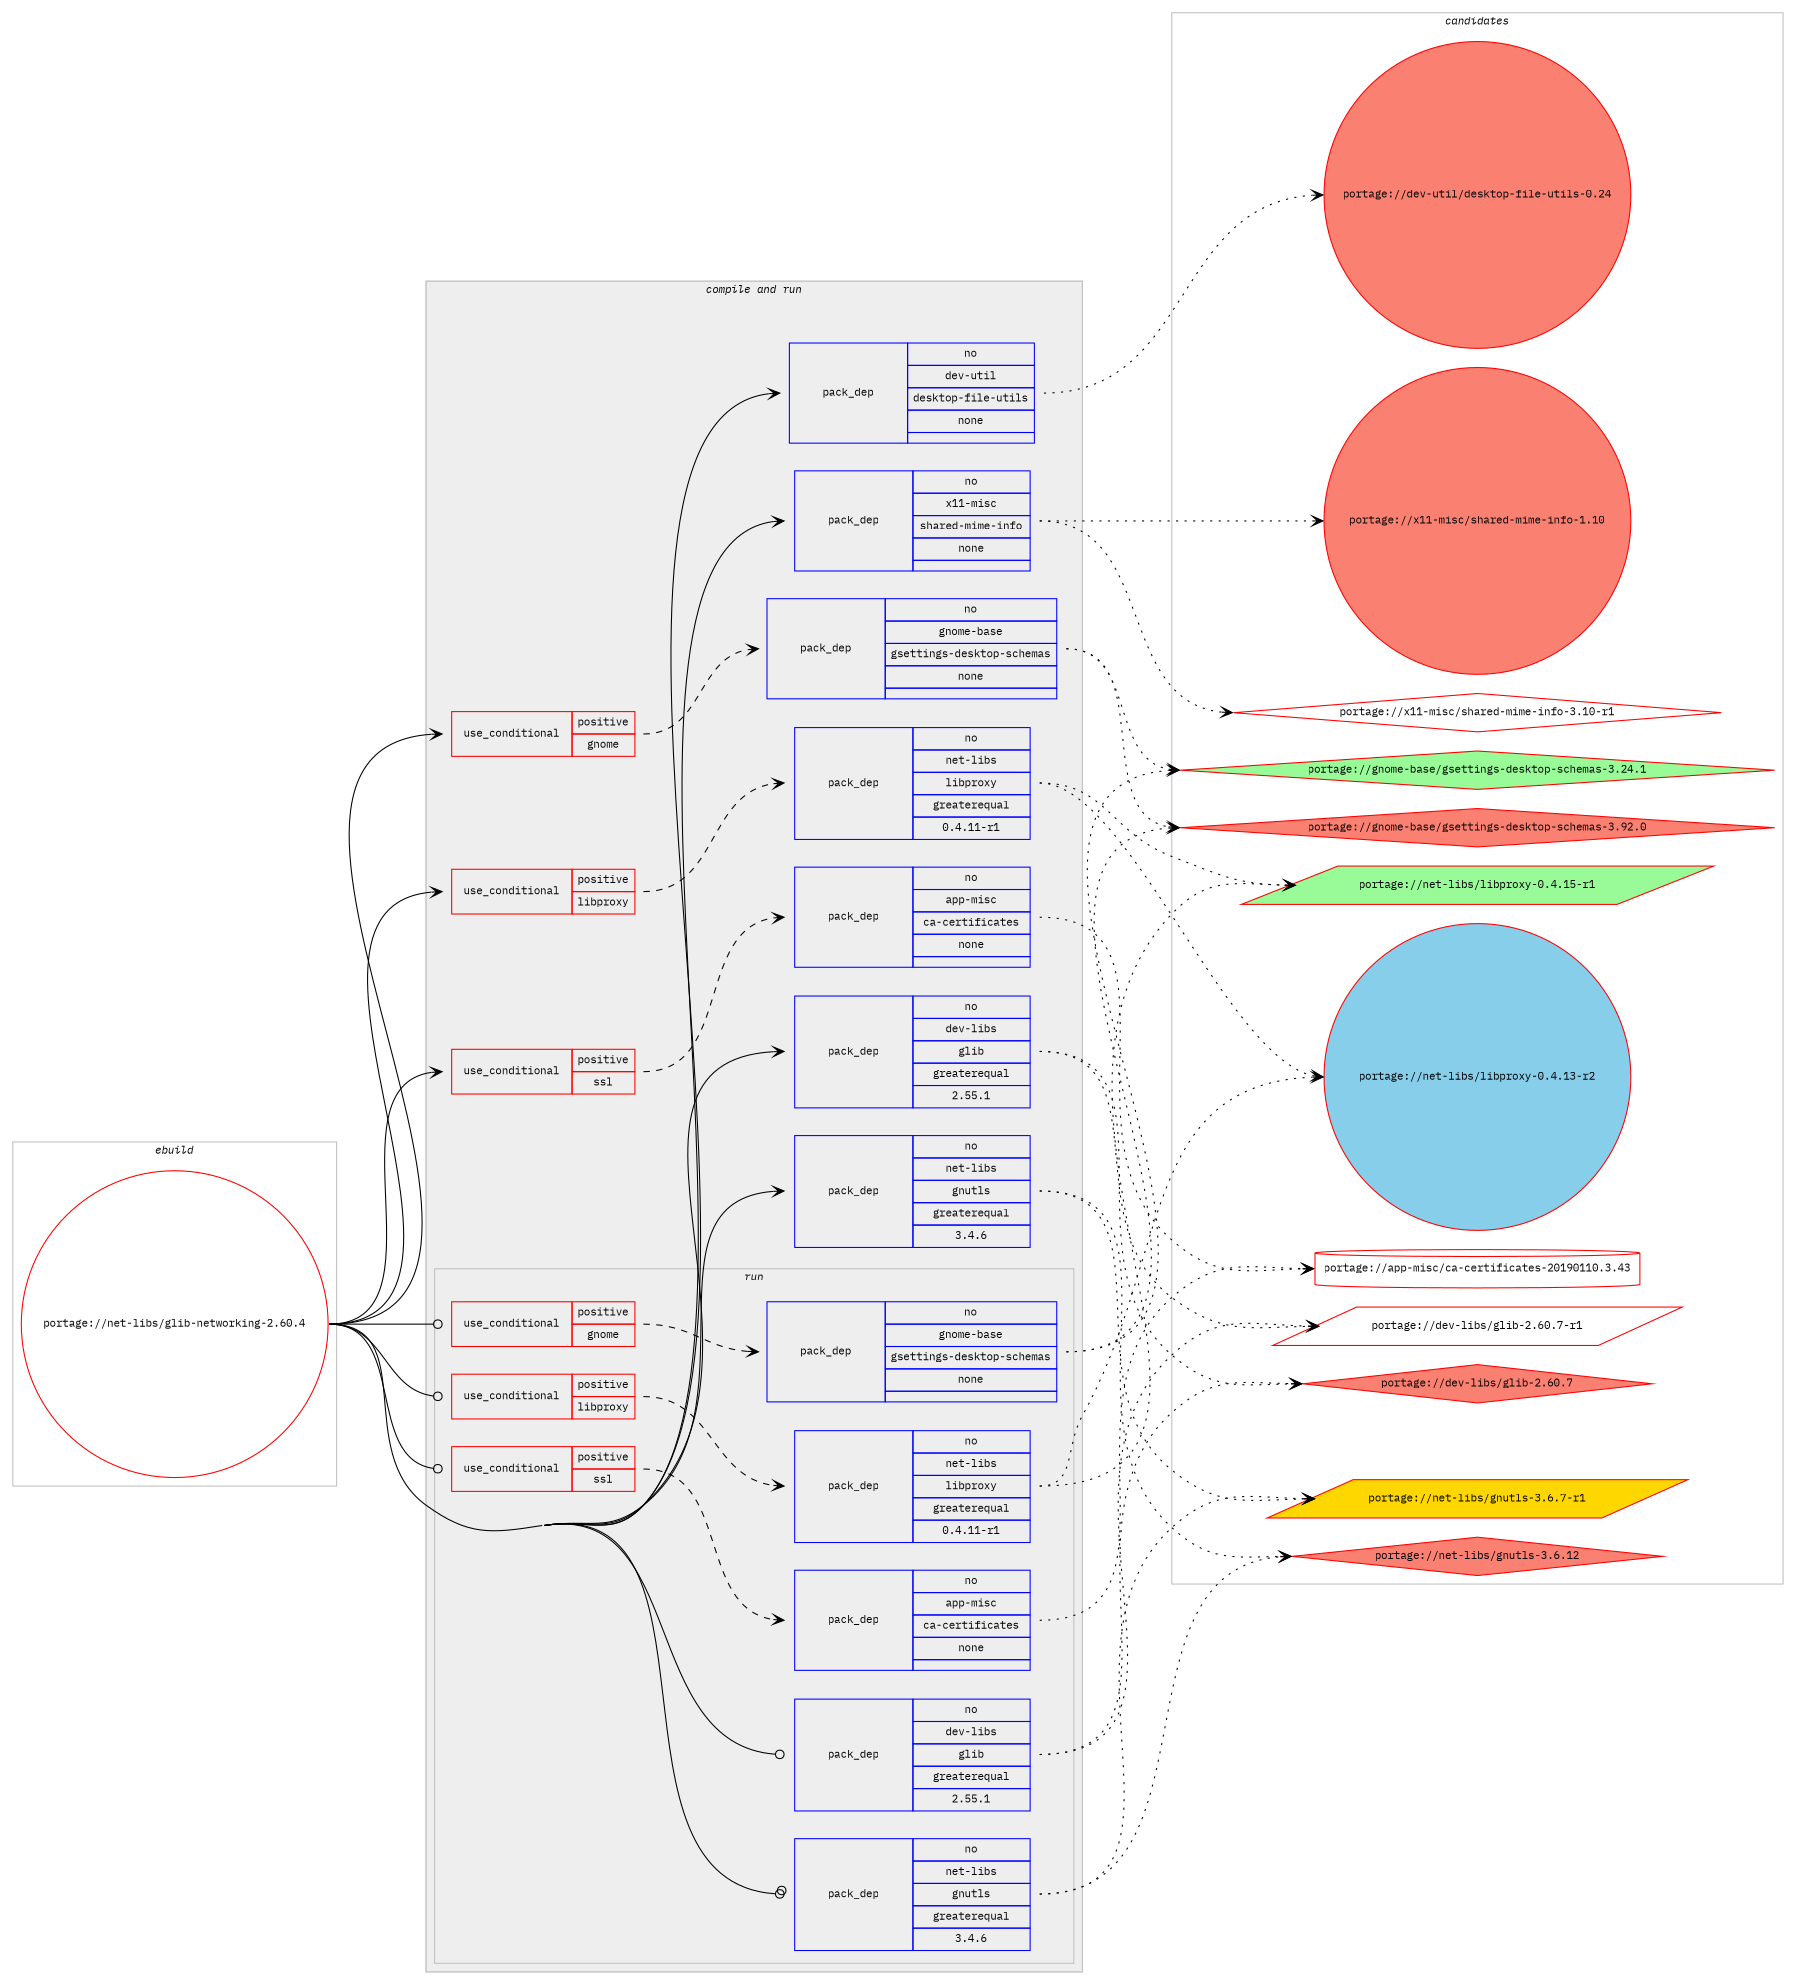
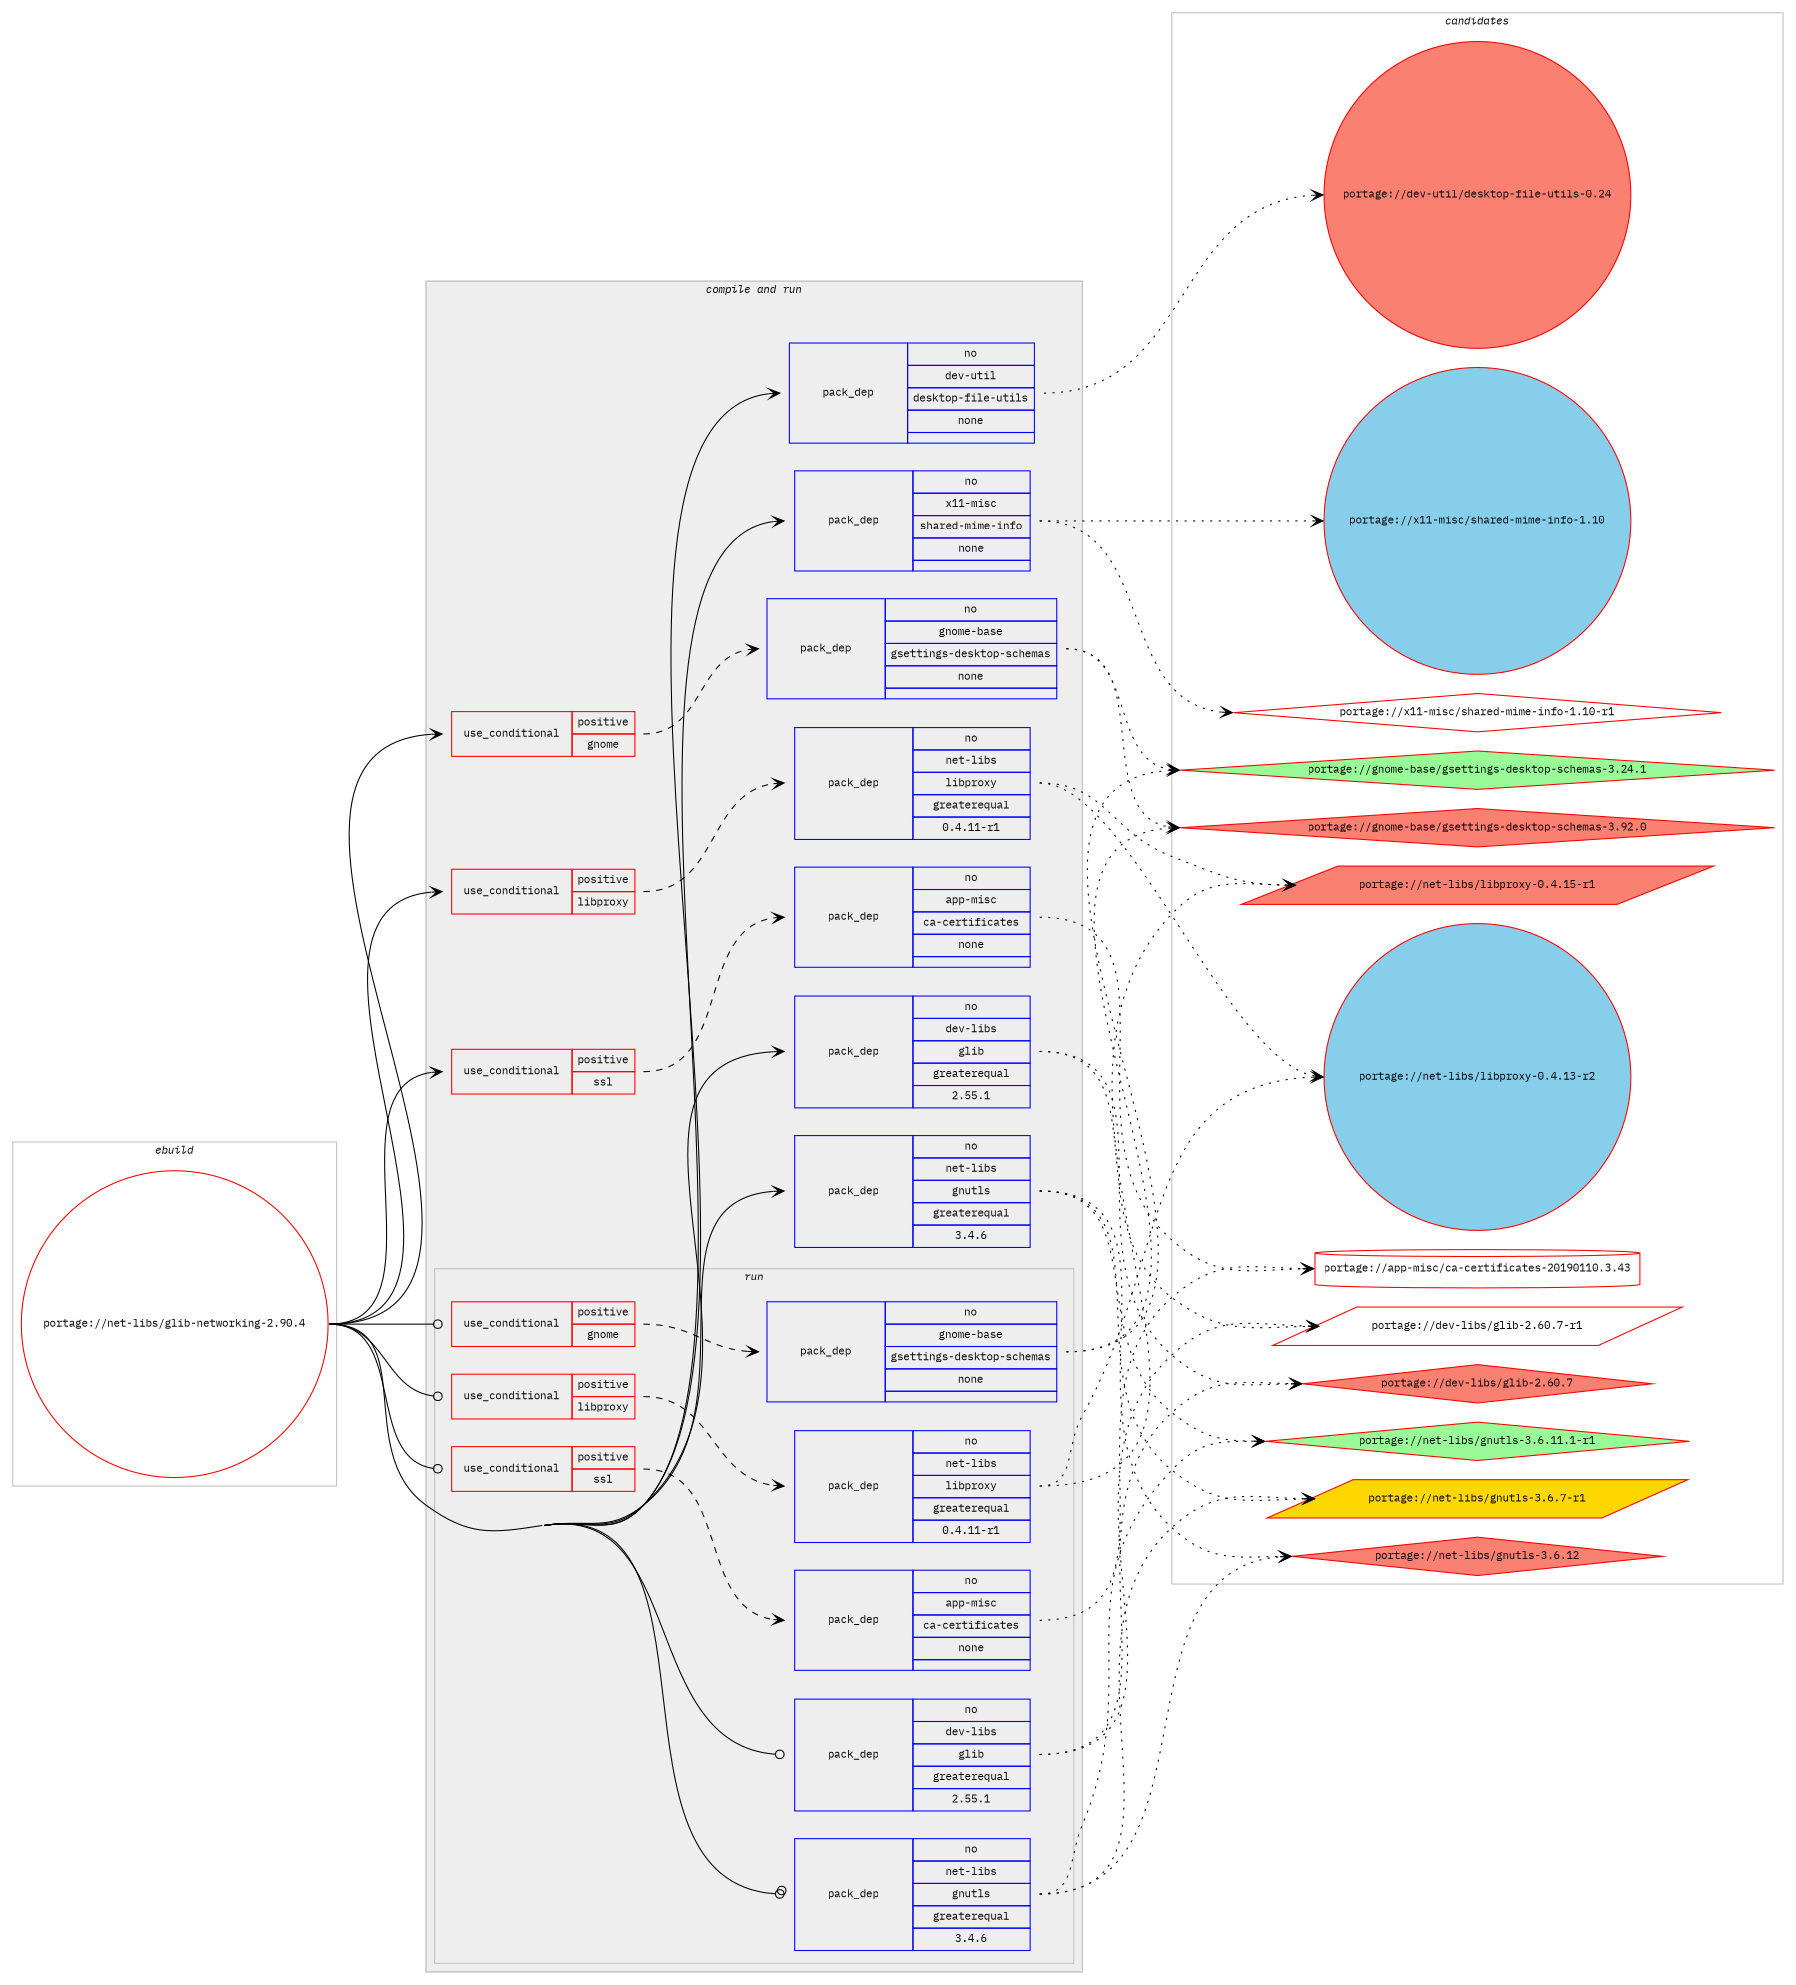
node "portage://x11-misc/shared-mime-info-1.10": fillcolor salmon -> skyblue
node "portage://x11-misc/shared-mime-info-3.10-r1": label "portage://x11-misc/shared-mime-info-3.10-r1" -> "portage://x11-misc/shared-mime-info-1.10-r1"
node "portage://net-libs/libproxy-0.4.15-r1": fillcolor palegreen -> salmon
node "portage://net-libs/glib-networking-2.60.4": label "portage://net-libs/glib-networking-2.60.4" -> "portage://net-libs/glib-networking-2.90.4"
node "portage://net-libs/gnutls-3.6.11.1-r1": added
